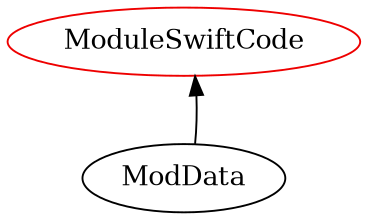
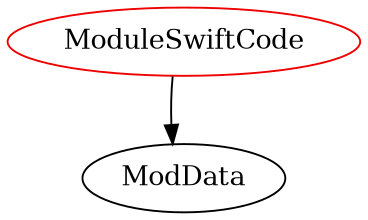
edge "ModData" -> "ModuleSwiftCode": reversed
